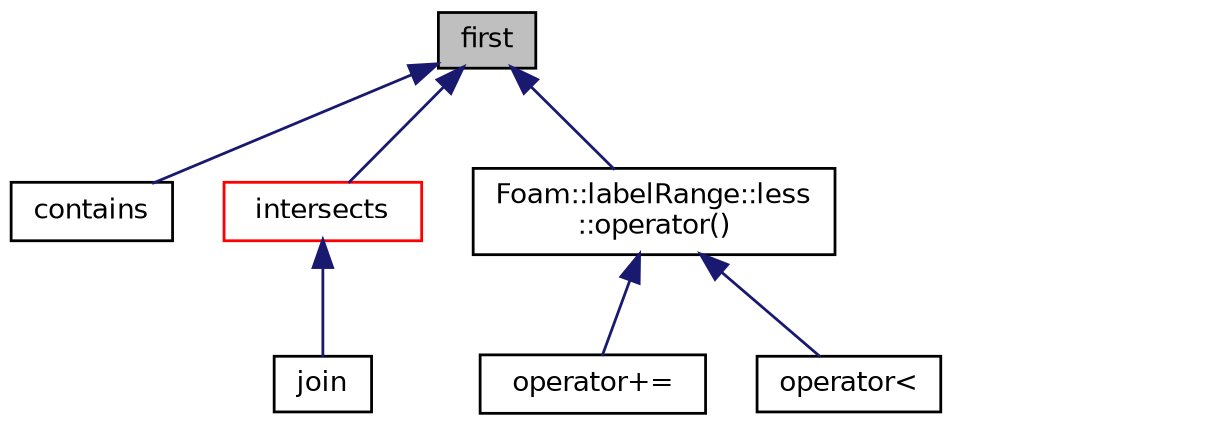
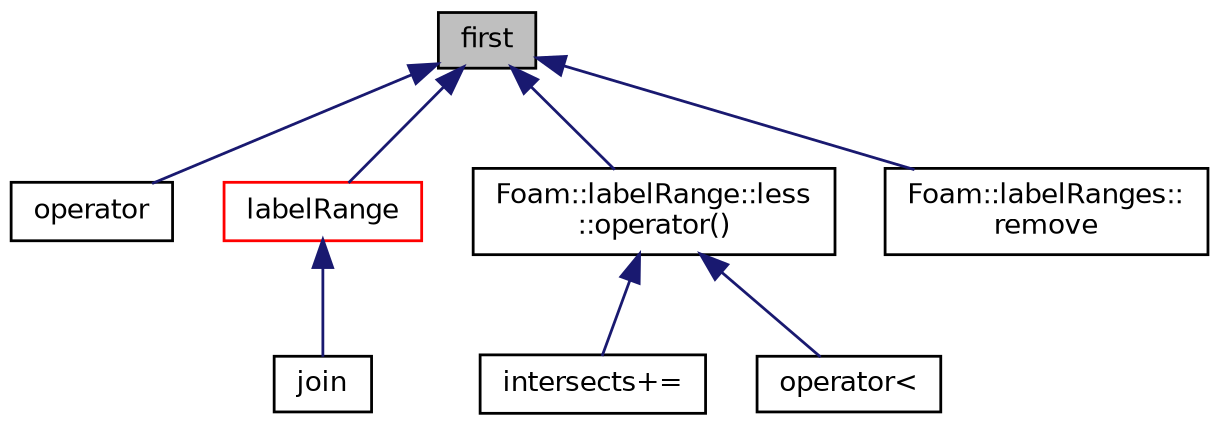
node "contains": label "contains" -> "operator"
node "intersects": label "intersects" -> "labelRange"
node "Foam::labelRanges:: remove": added
node "operator+=": label "operator+=" -> "intersects+="
